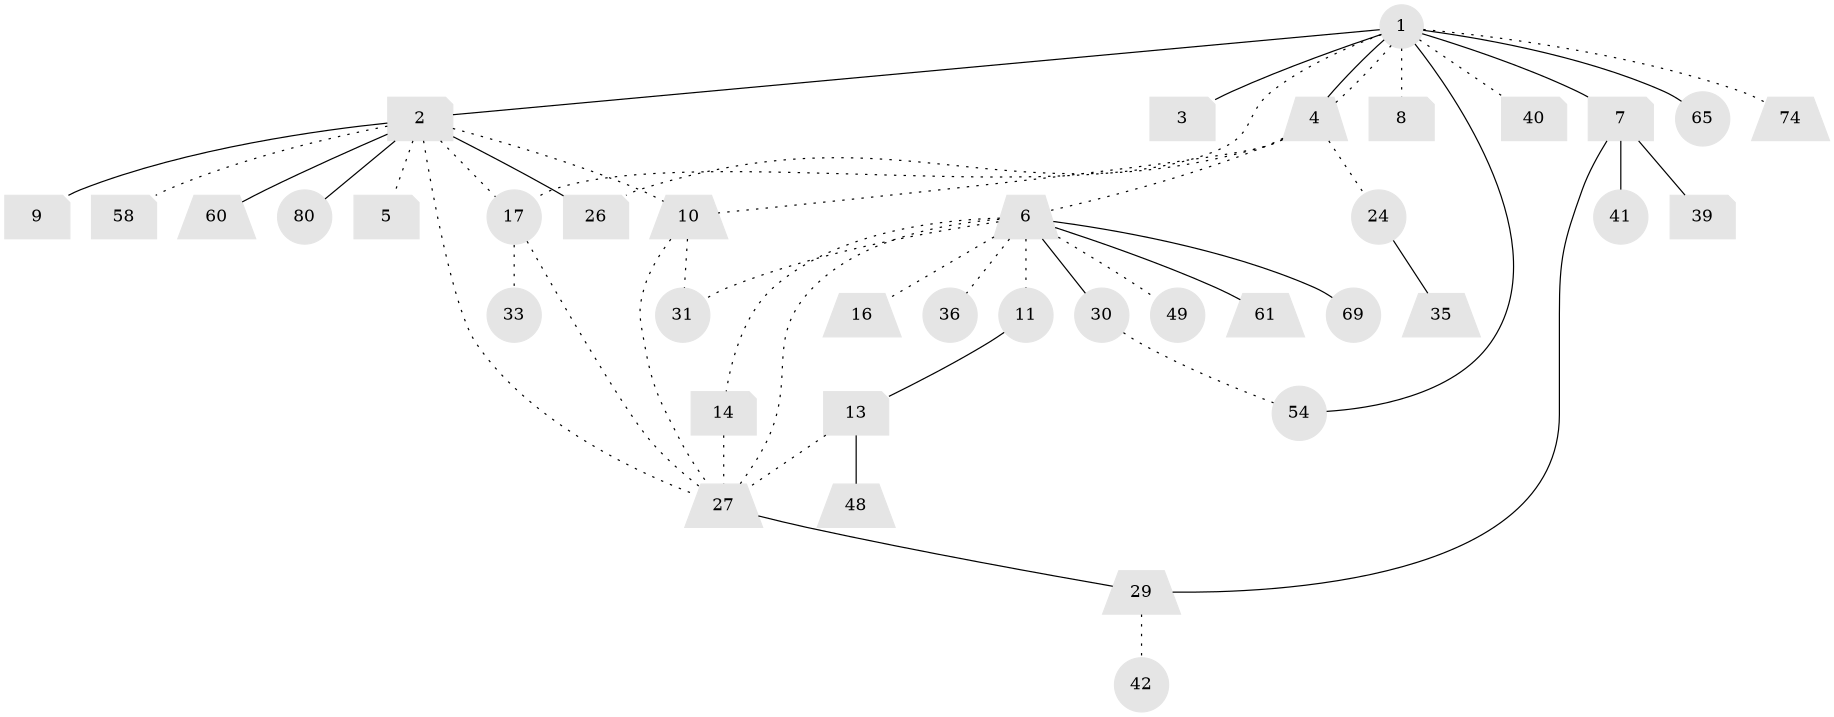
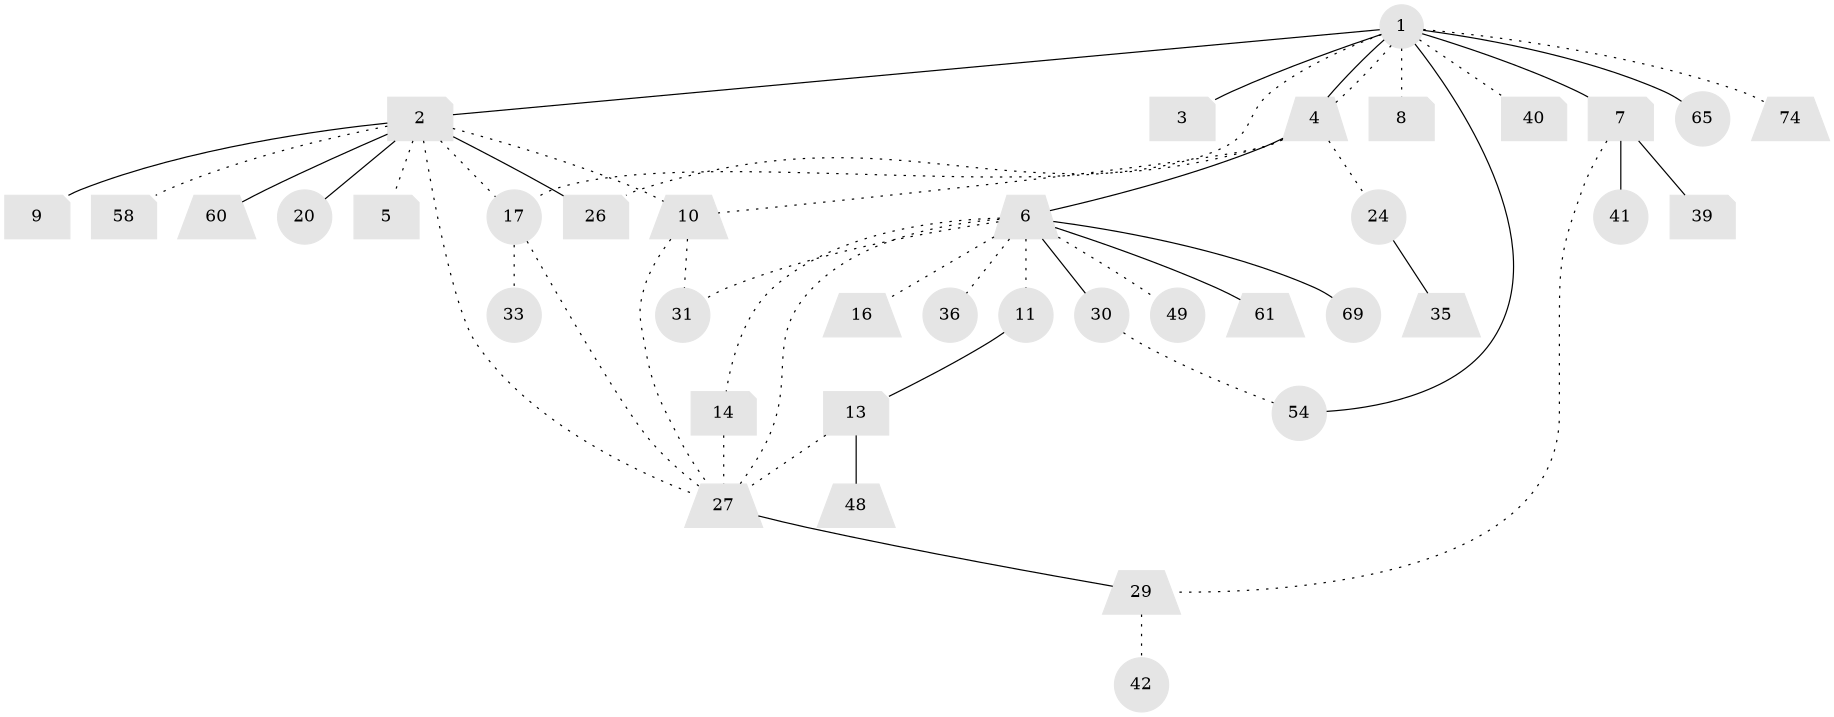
edge "4" -- "6": style dotted -> solid
node "80": label "80" -> "20"
edge "7" -- "29": style solid -> dotted
